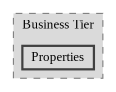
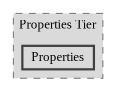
cluster "Business Tier": label "Business Tier" -> "Properties Tier"
